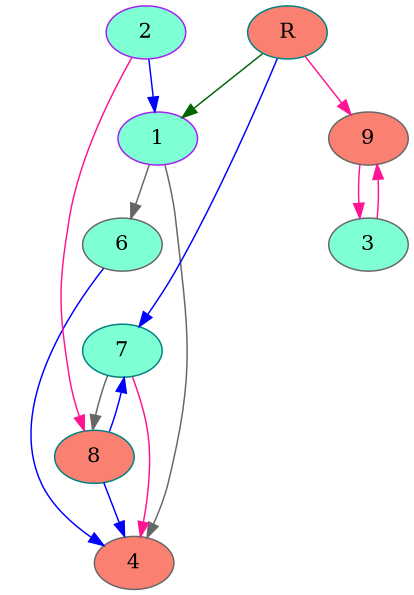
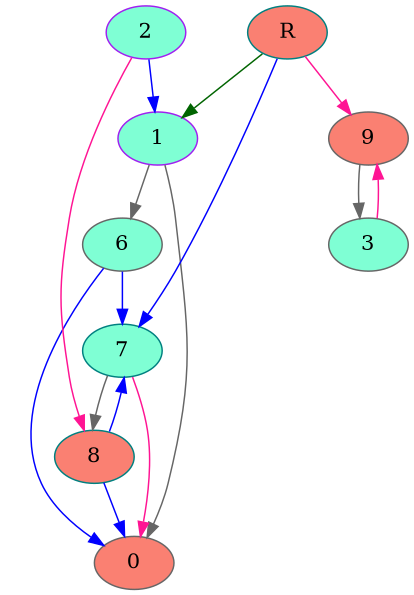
edge "9" -> "3": color deeppink -> gray40
edge "6" -> "7": added
node "4": label "4" -> "0"
